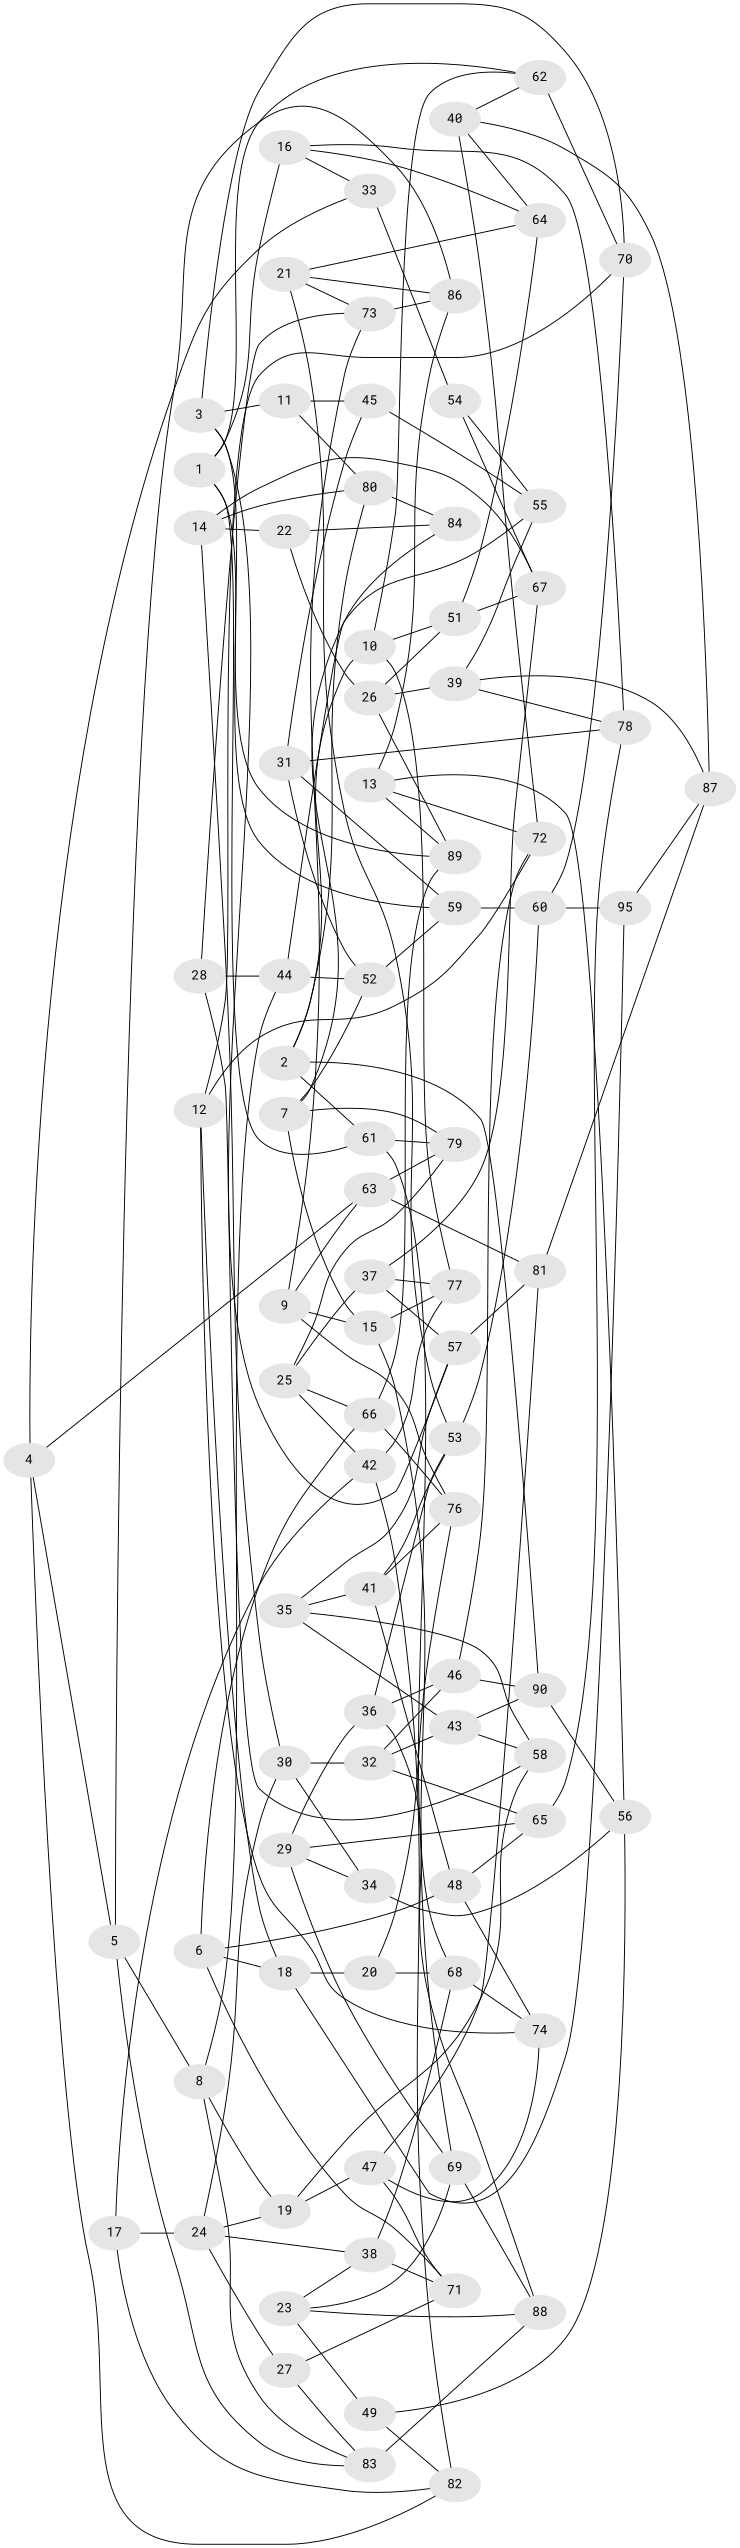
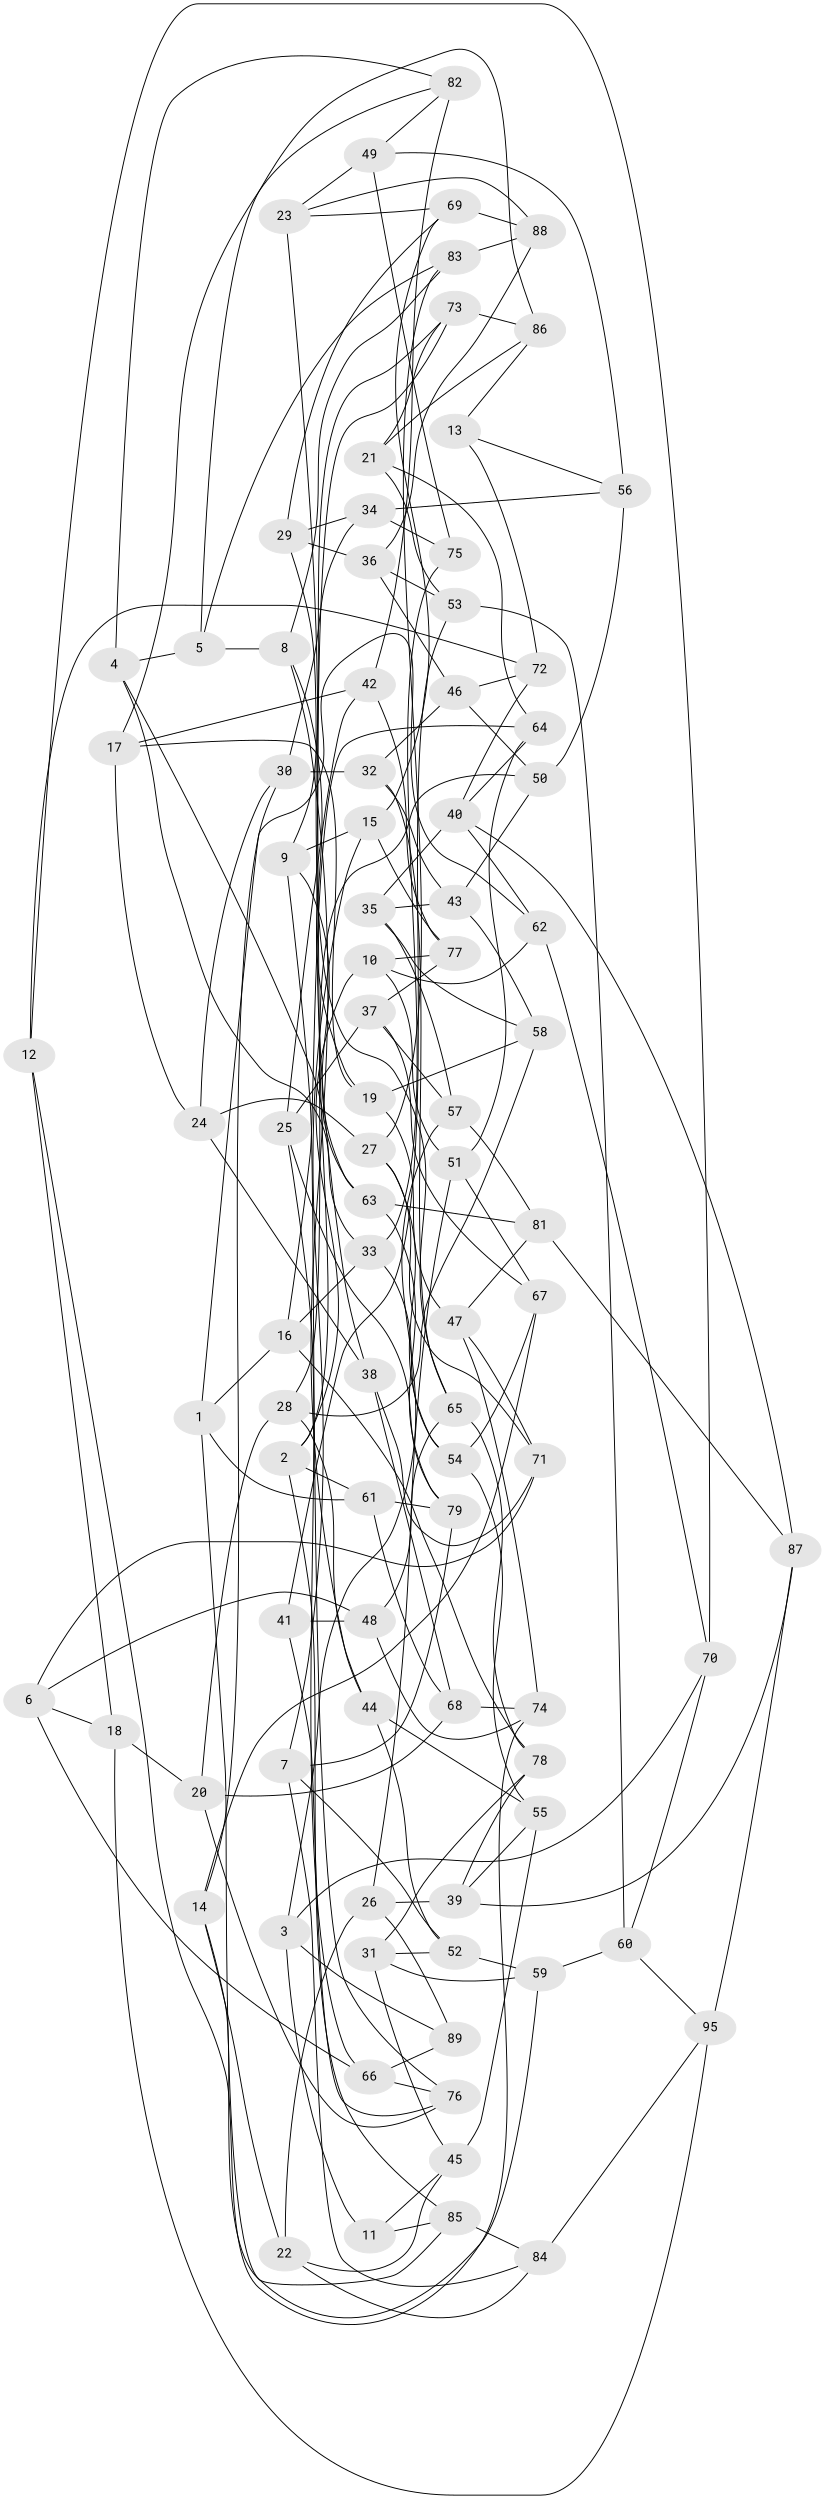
node "80": label "80" -> "85"
node "75": added
edge "13" -- "89": removed
edge "27" -- "54": added
edge "28" -- "20": added
edge "41" -- "35": now "40" -- "35"
node "90": label "90" -> "50"
edge "95" -- "84": added
edge "19" -- "24": now "19" -- "17"
edge "45" -- "22": added
